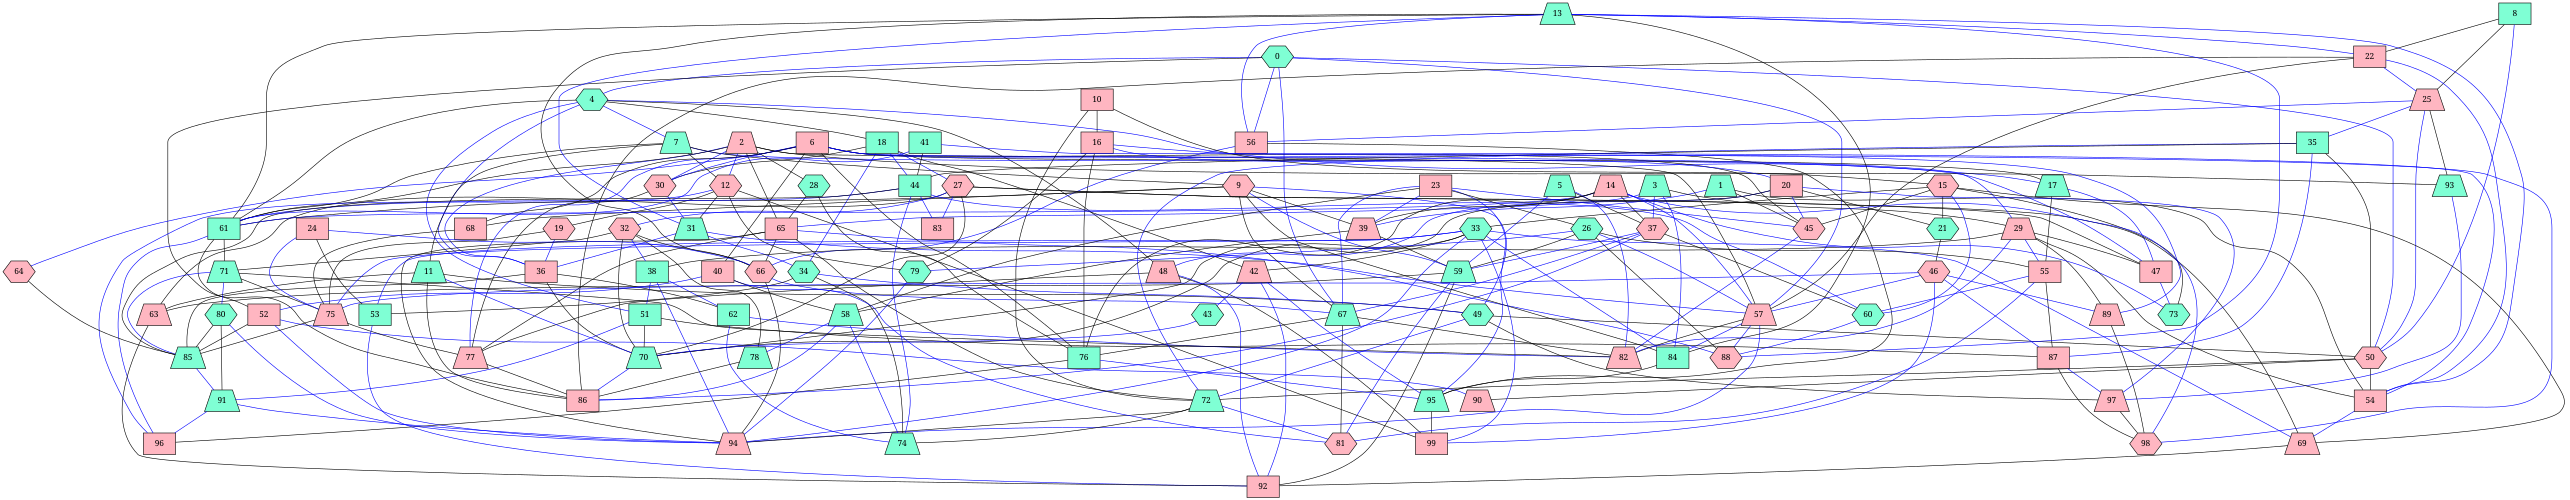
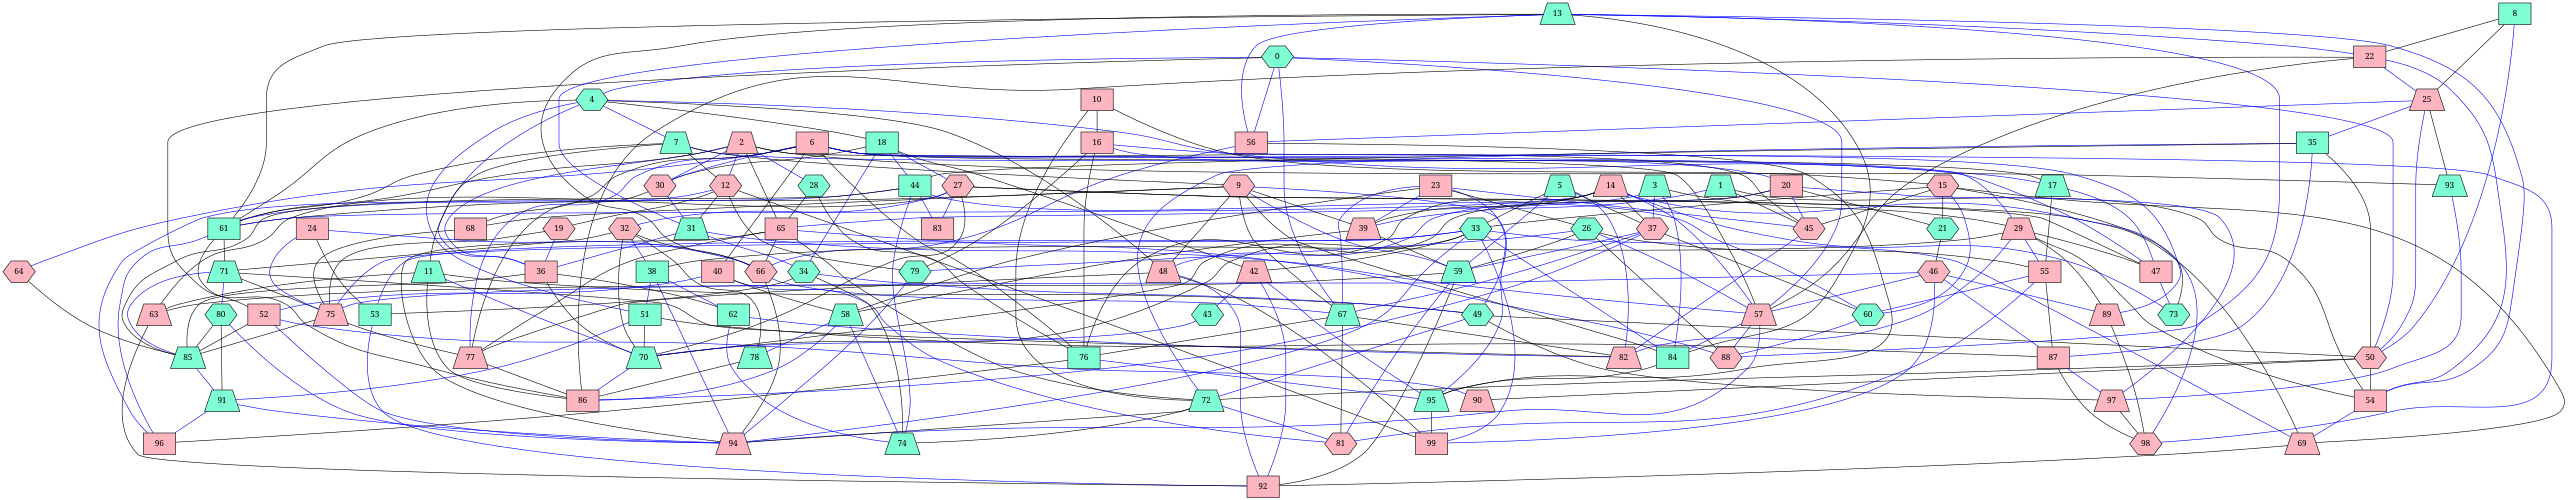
node "41": removed
edge "2" -- "28": color black -> blue
edge "5" -- "33": added
edge "9" -- "48": added
edge "57" -- "82": removed
